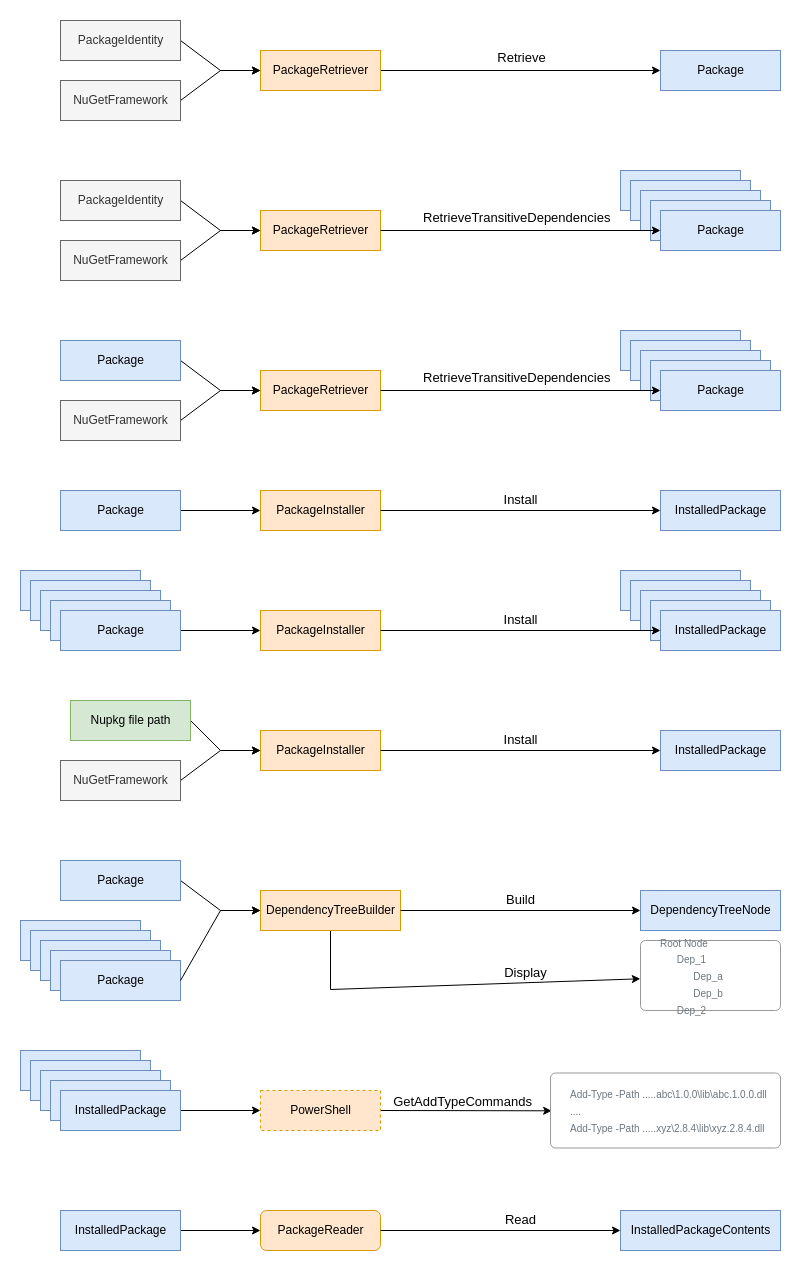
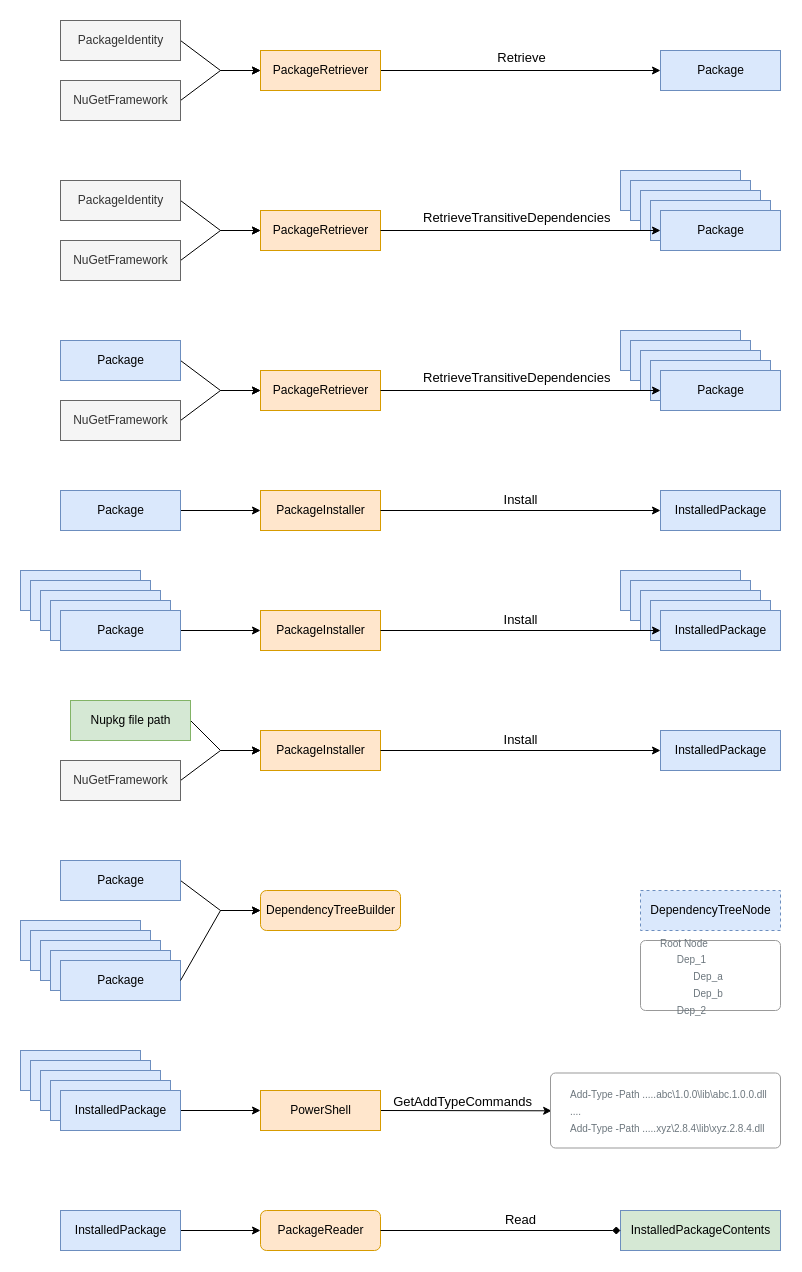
node "DependencyTreeBuilder": shape rectangle -> rounded rectangle
edge "DependencyTreeBuilder" -> "DependencyTreeNode": removed, label "Build"
node "DependencyTreeNode": style solid -> dashed
edge "DependencyTreeBuilder" -> "Root Node Dep_1 Dep_a Dep_b Dep_2": removed, label "Display"
node "PowerShell": style dashed -> solid
edge "PackageReader" -> "InstalledPackageContents": arrowhead classic -> diamond
node "InstalledPackageContents": fillcolor #dae8fc -> #d5e8d4
